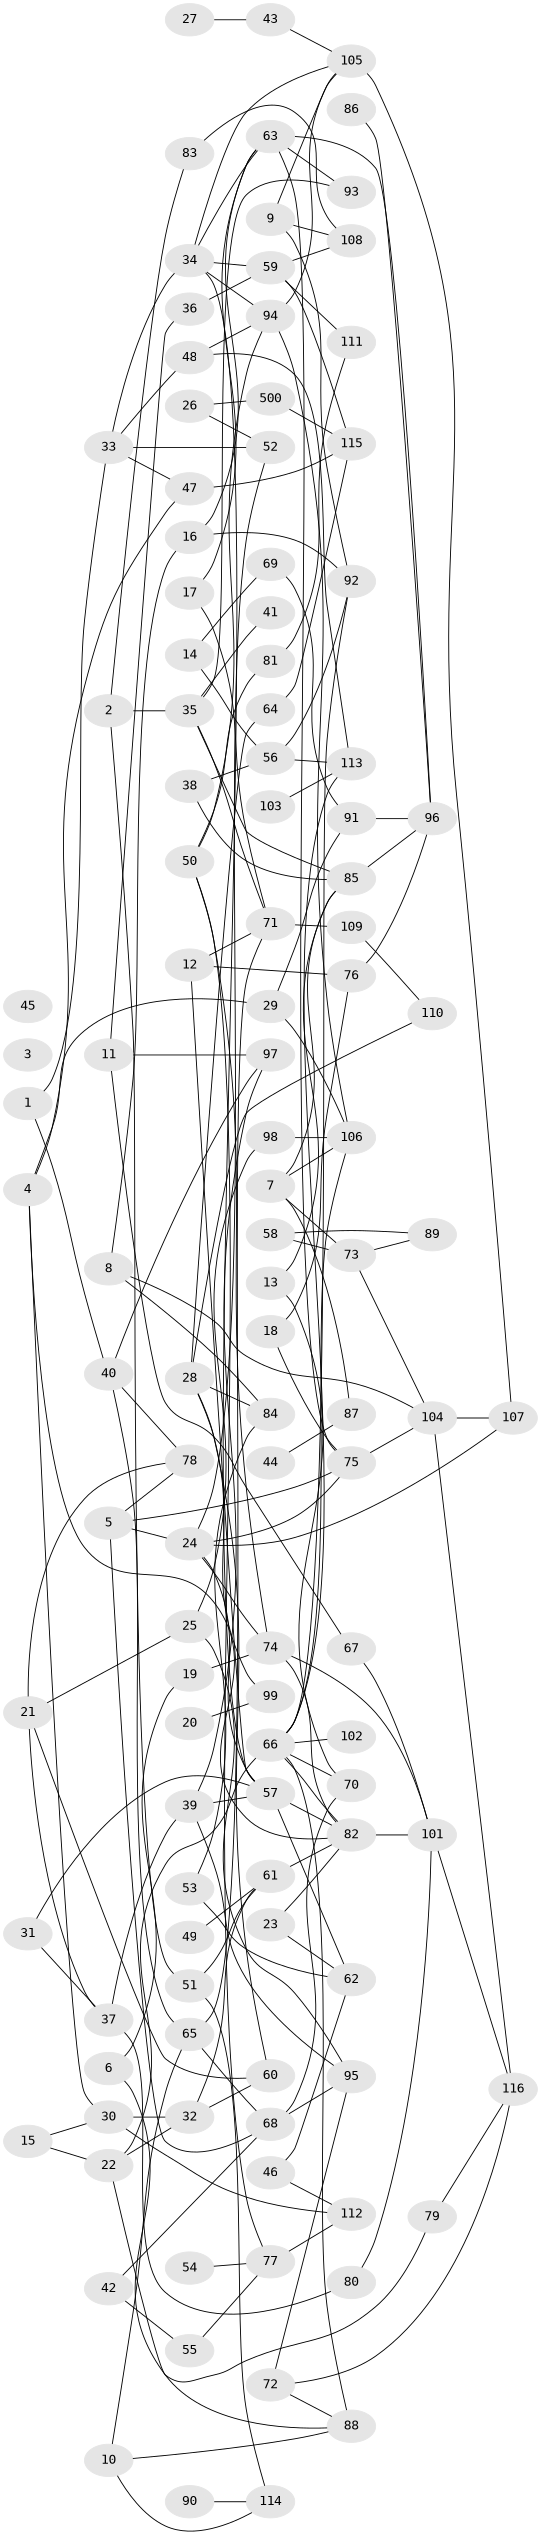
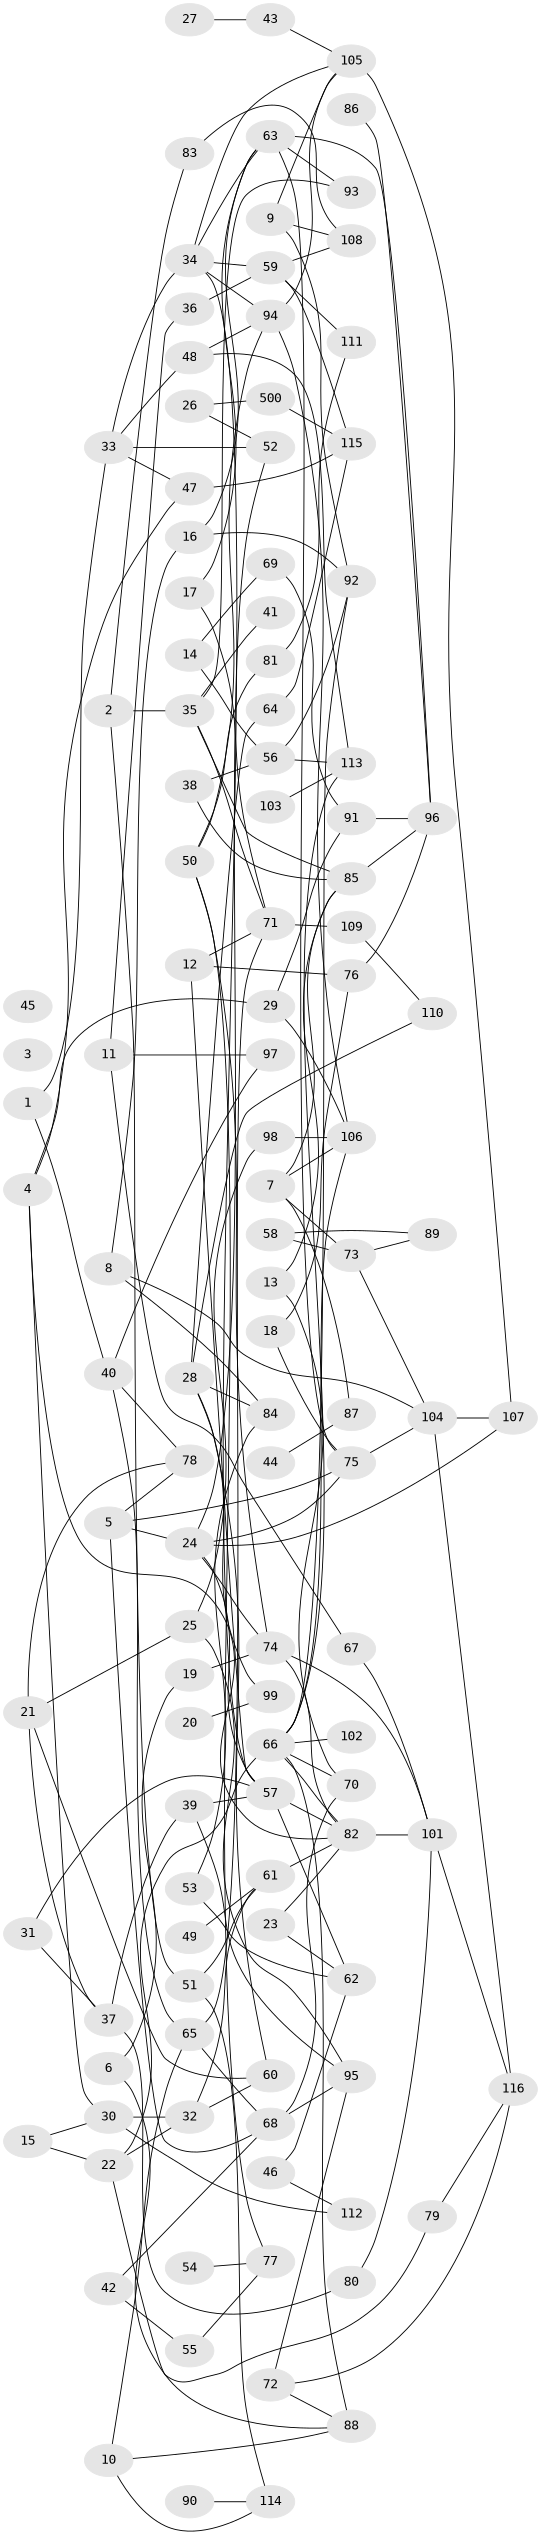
edge "97" -- "39": removed
edge "112" -- "77": removed
